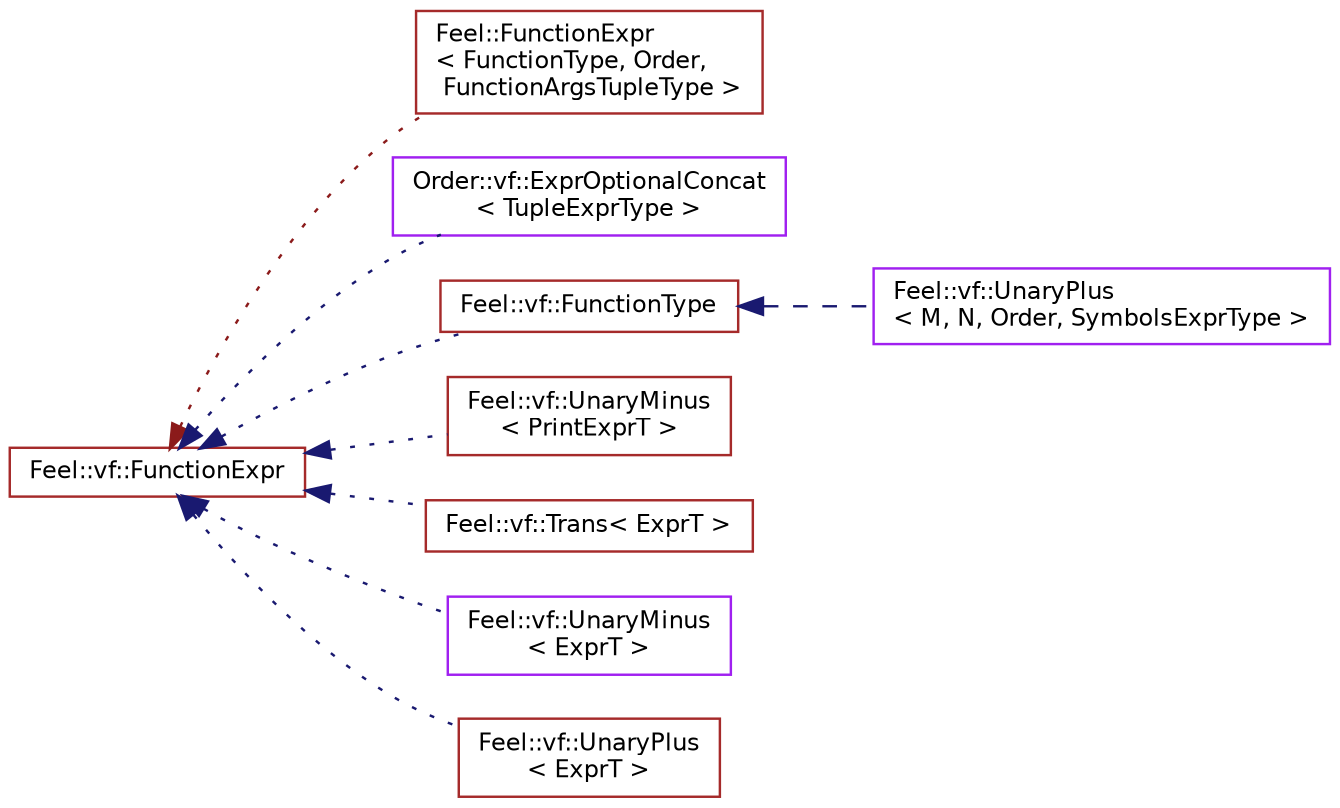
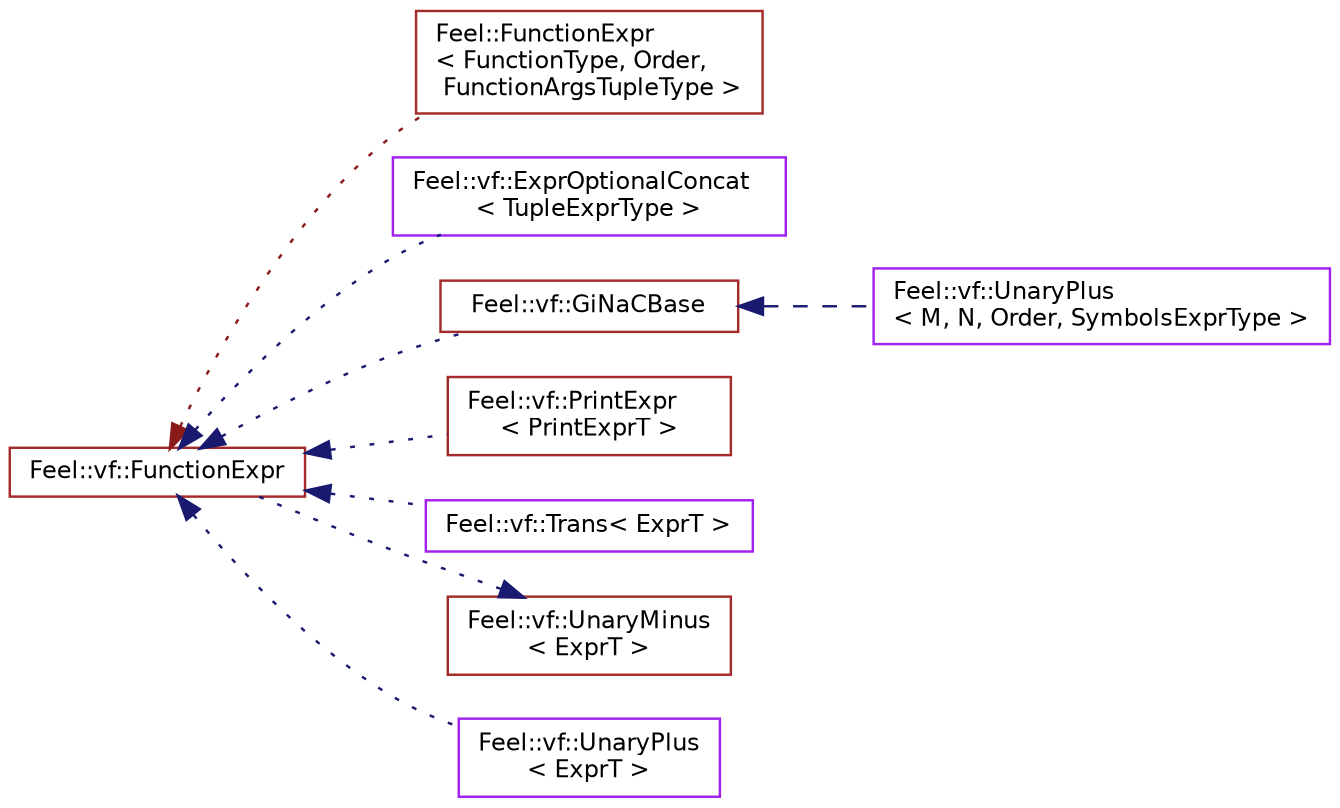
node "Order::vf::ExprOptionalConcat < TupleExprType >": label "Order::vf::ExprOptionalConcat < TupleExprType >" -> "Feel::vf::ExprOptionalConcat < TupleExprType >"
node "Feel::vf::FunctionType": label "Feel::vf::FunctionType" -> "Feel::vf::GiNaCBase"
node "Feel::vf::UnaryMinus < PrintExprT >": label "Feel::vf::UnaryMinus < PrintExprT >" -> "Feel::vf::PrintExpr < PrintExprT >"
node "Feel::vf::Trans< ExprT >": color brown -> purple
edge "Feel::vf::UnaryMinus < ExprT >" -> "Feel::vf::FunctionExpr": reversed
node "Feel::vf::UnaryMinus < ExprT >": color purple -> brown
node "Feel::vf::UnaryPlus < ExprT >": color brown -> purple
